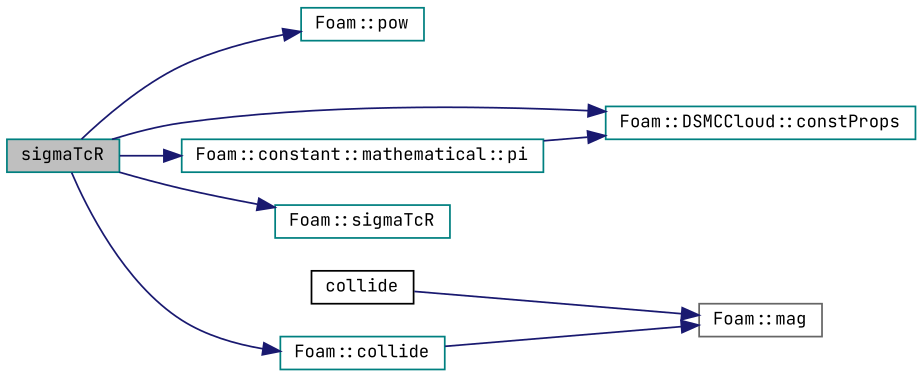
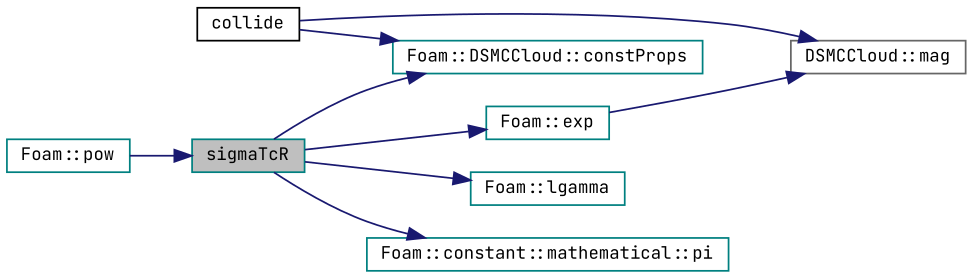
edge "sigmaTcR" -> "Foam::pow": reversed
edge "Foam::constant::mathematical::pi" -> "Foam::DSMCCloud::constProps": now "collide" -> "Foam::DSMCCloud::constProps"
node "Foam::sigmaTcR": label "Foam::sigmaTcR" -> "Foam::lgamma"
node "Foam::mag": label "Foam::mag" -> "DSMCCloud::mag"
node "Foam::collide": label "Foam::collide" -> "Foam::exp"
